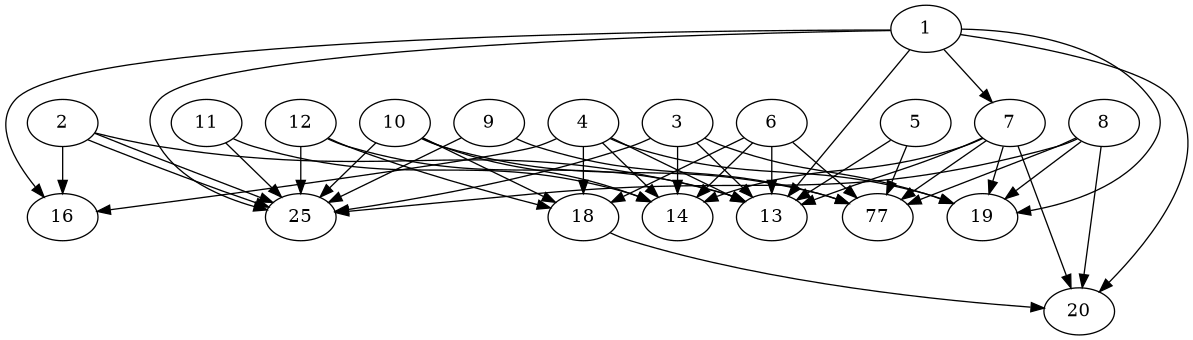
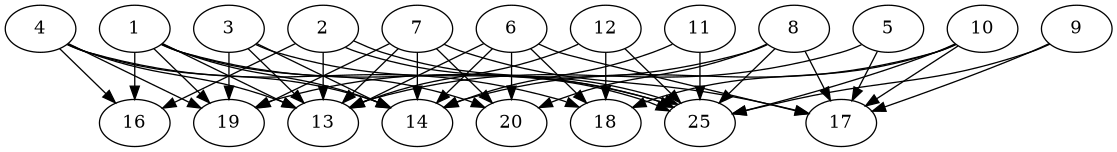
edge "1" -> "7": now "1" -> "14"
node "77": label "77" -> "17"
edge "18" -> "20": now "6" -> "20"
